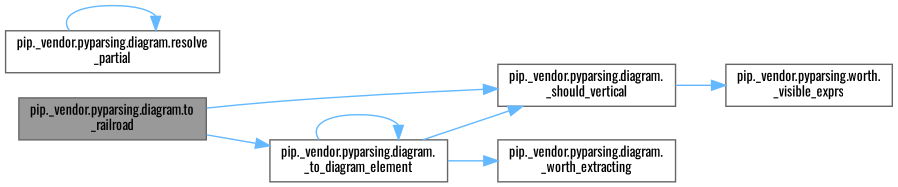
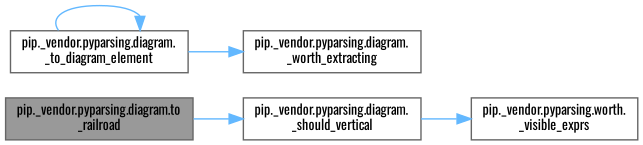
node "pip._vendor.pyparsing.diagram.resolve _partial": removed
edge "pip._vendor.pyparsing.diagram. _to_diagram_element" -> "pip._vendor.pyparsing.diagram. _should_vertical": removed
edge "pip._vendor.pyparsing.diagram.to _railroad" -> "pip._vendor.pyparsing.diagram. _to_diagram_element": removed
